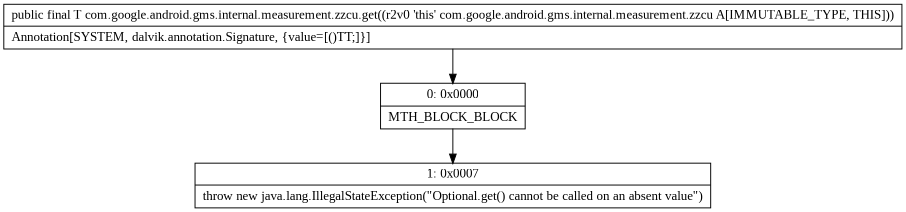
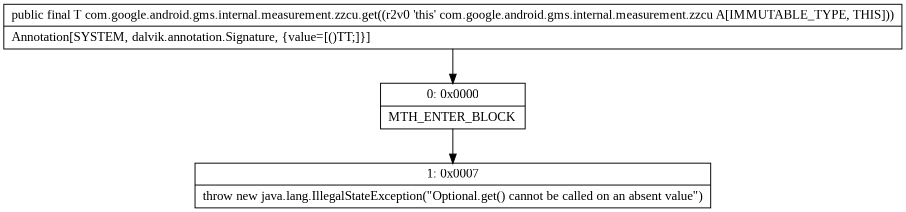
node "0: 0x0000": text "MTH_BLOCK_BLOCK" -> "MTH_ENTER_BLOCK"
